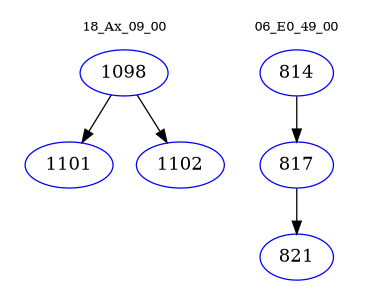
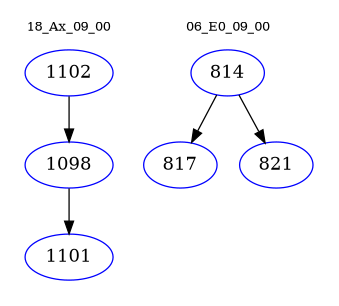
cluster "06_E0_49_00": label "06_E0_49_00" -> "06_E0_09_00"
edge "1098" -> "1102": reversed
edge "817" -> "821": now "814" -> "821"
